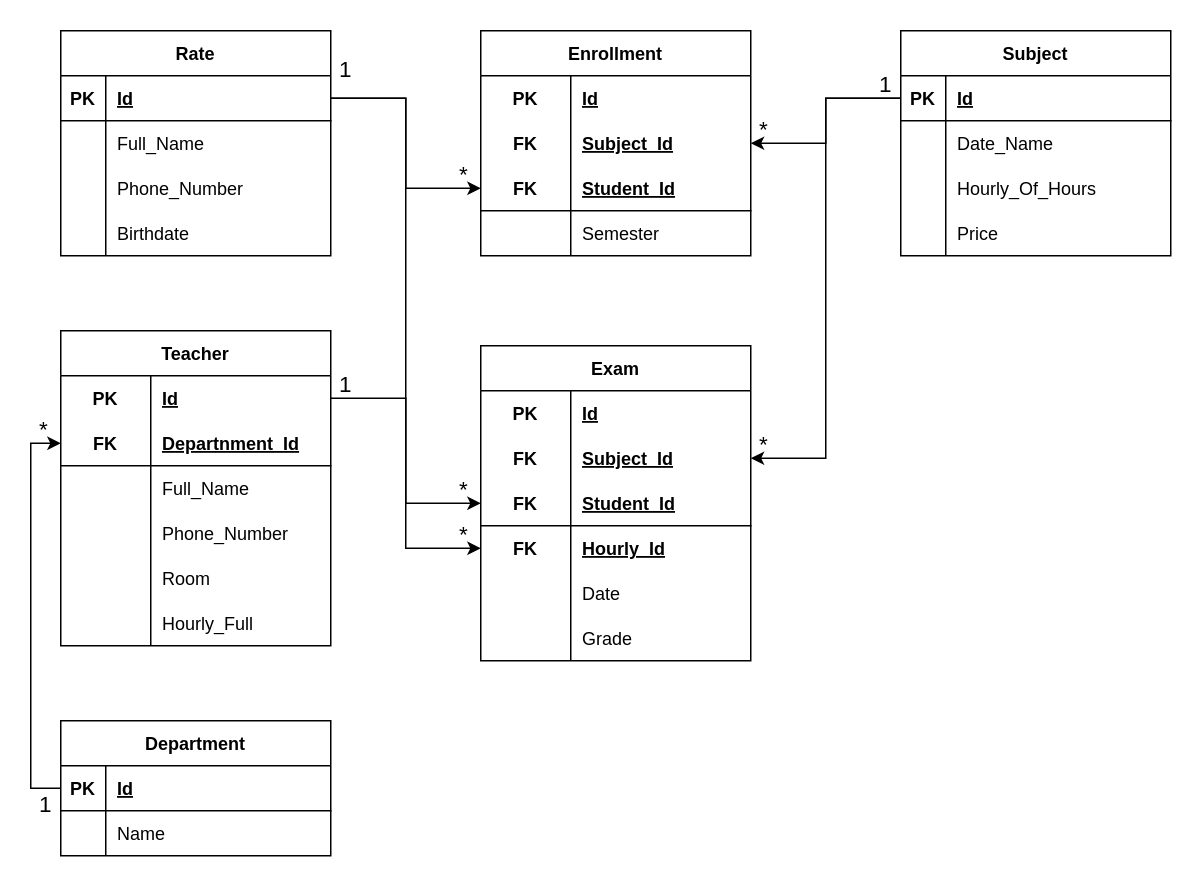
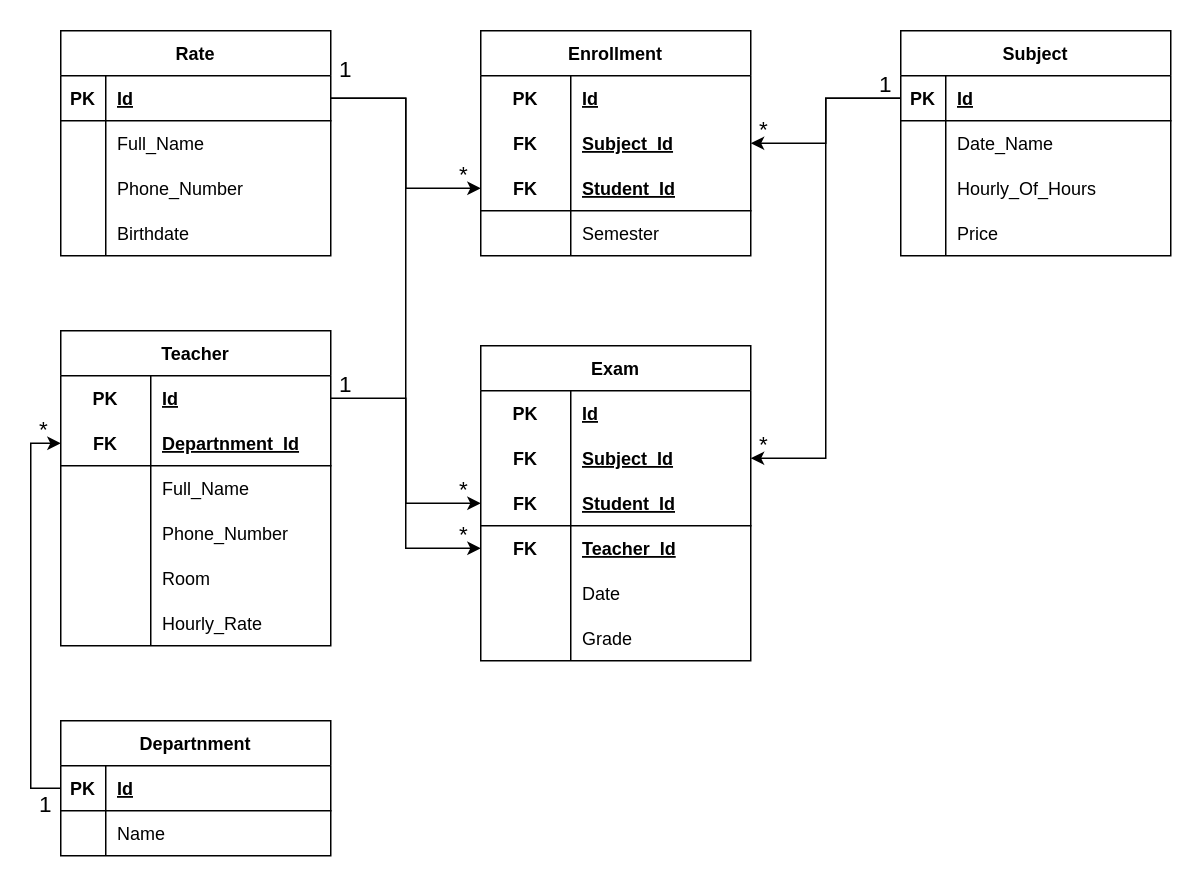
node "Hourly_Id": label "Hourly_Id" -> "Teacher_Id"
node "Hourly_Full": label "Hourly_Full" -> "Hourly_Rate"
node "Department": label "Department" -> "Departnment"
